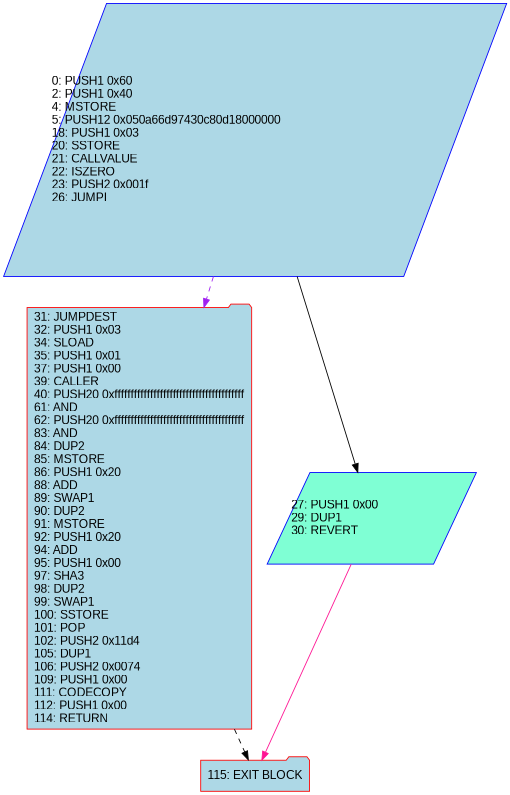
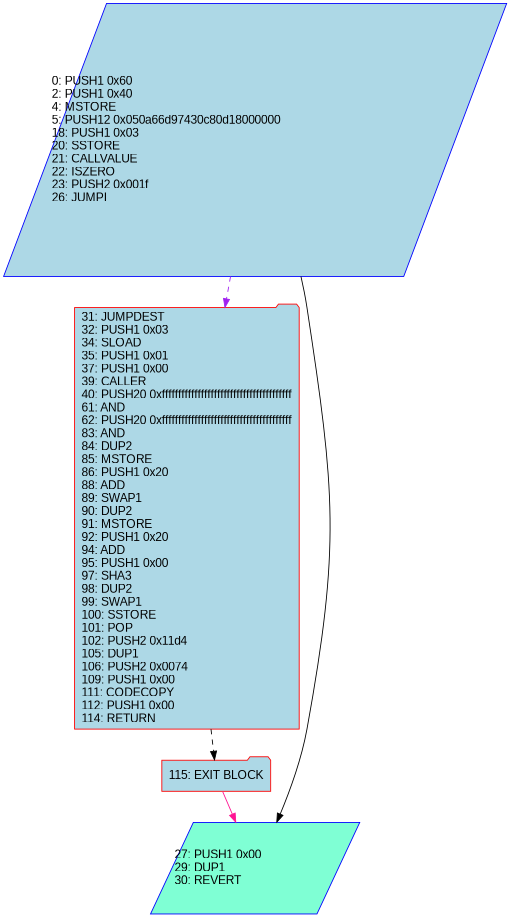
edge "27: PUSH1 0x00 29: DUP1 30: REVERT" -> "115: EXIT BLOCK": reversed
